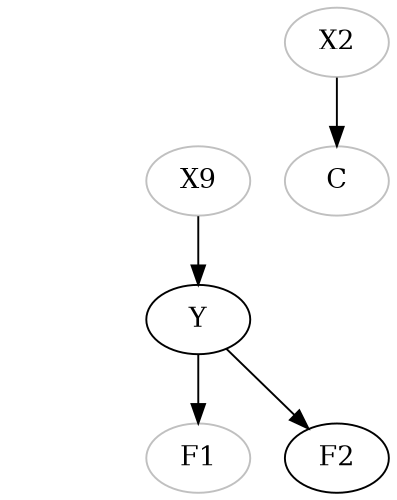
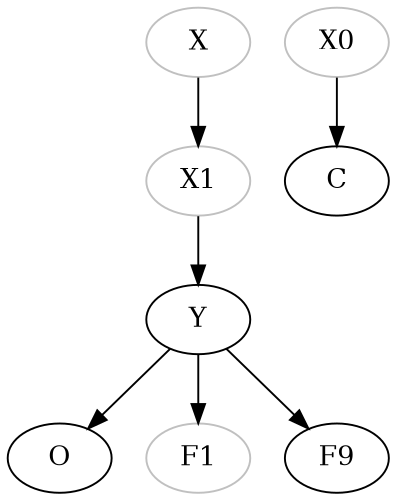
node "X": added
node "X2": label "X2" -> "X0"
node "X9": label "X9" -> "X1"
node "C": color grey -> black
node "O": added
node "F2": label "F2" -> "F9"
